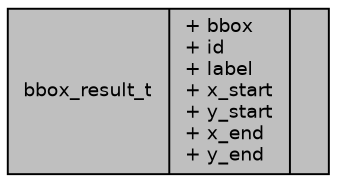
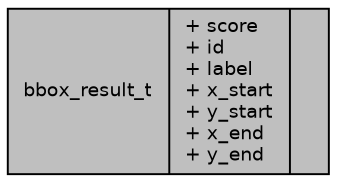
node "bbox_result_t": text "+ bbox" -> "+ score"
